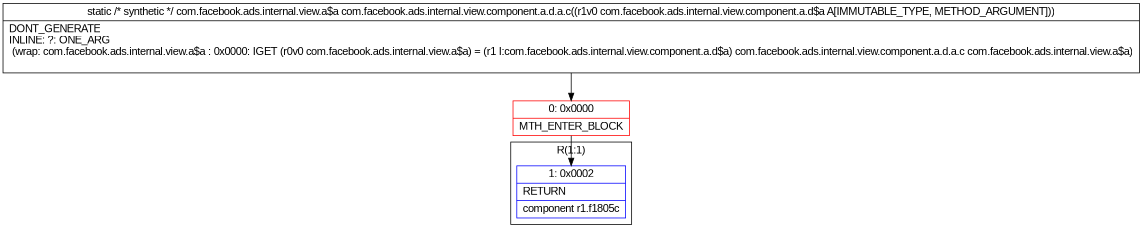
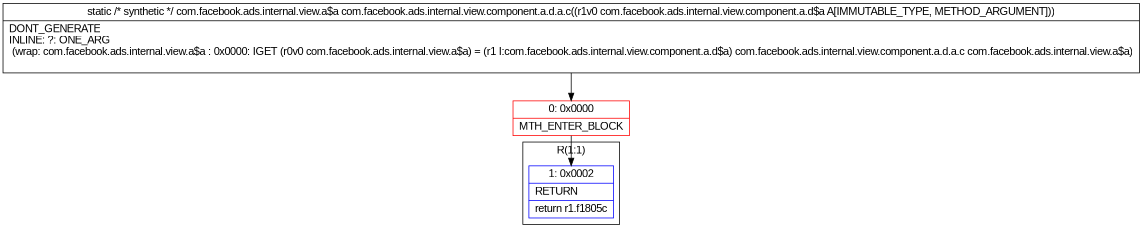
node "1: 0x0002": text "component r1.f1805c" -> "return r1.f1805c"
